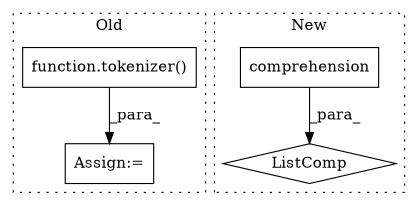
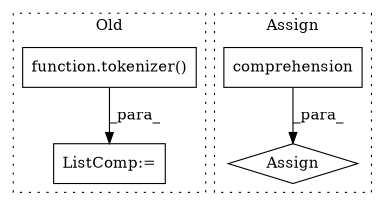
cluster "New": label "New" -> "Assign"
node "Assign:=": label "Assign:=" -> "ListComp:="
node "ListComp": label "ListComp" -> "Assign"
